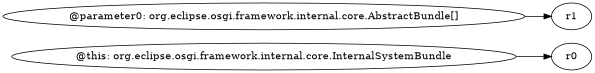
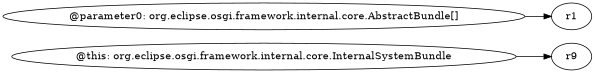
node "r0": label "r0" -> "r9"
